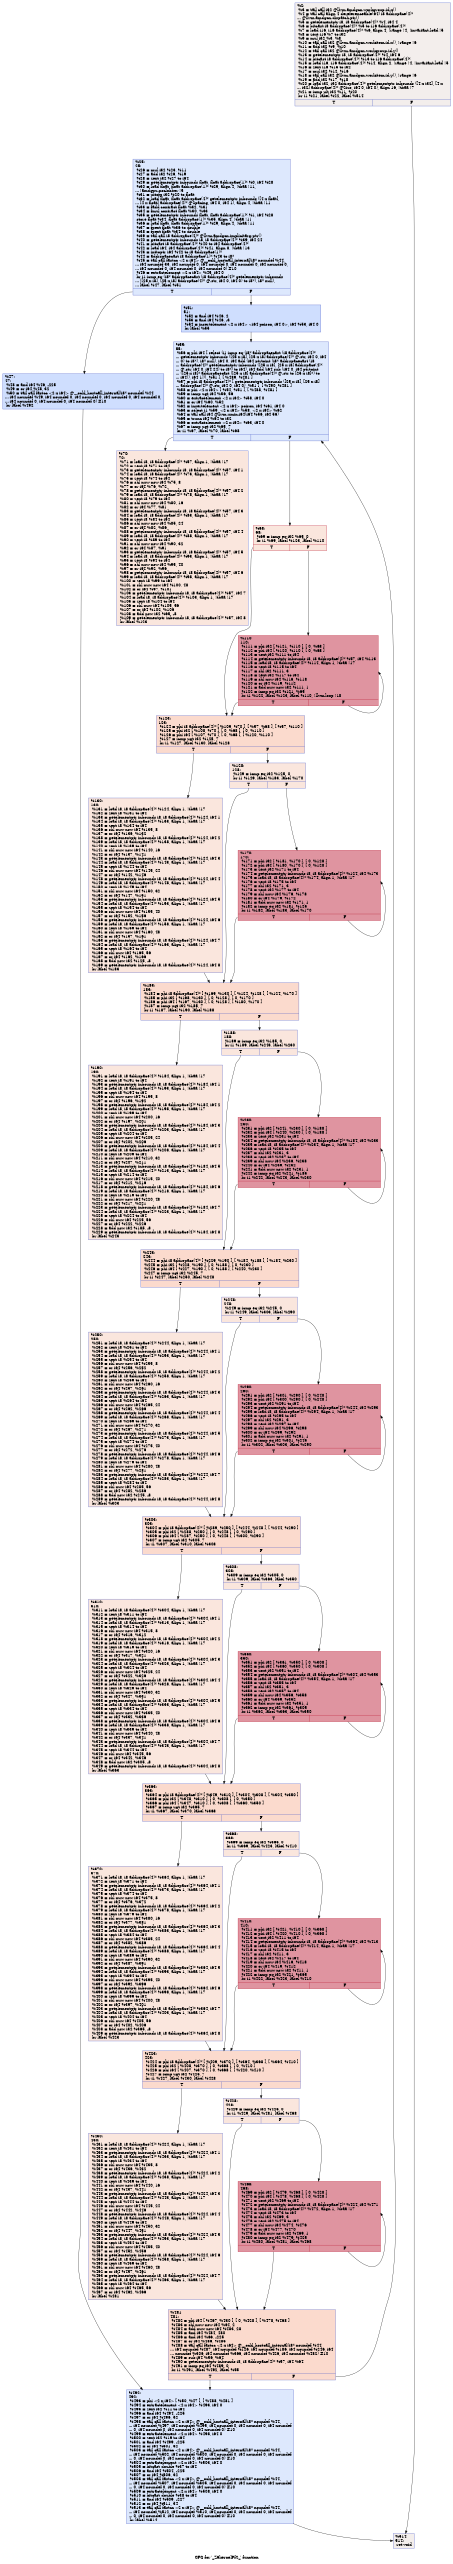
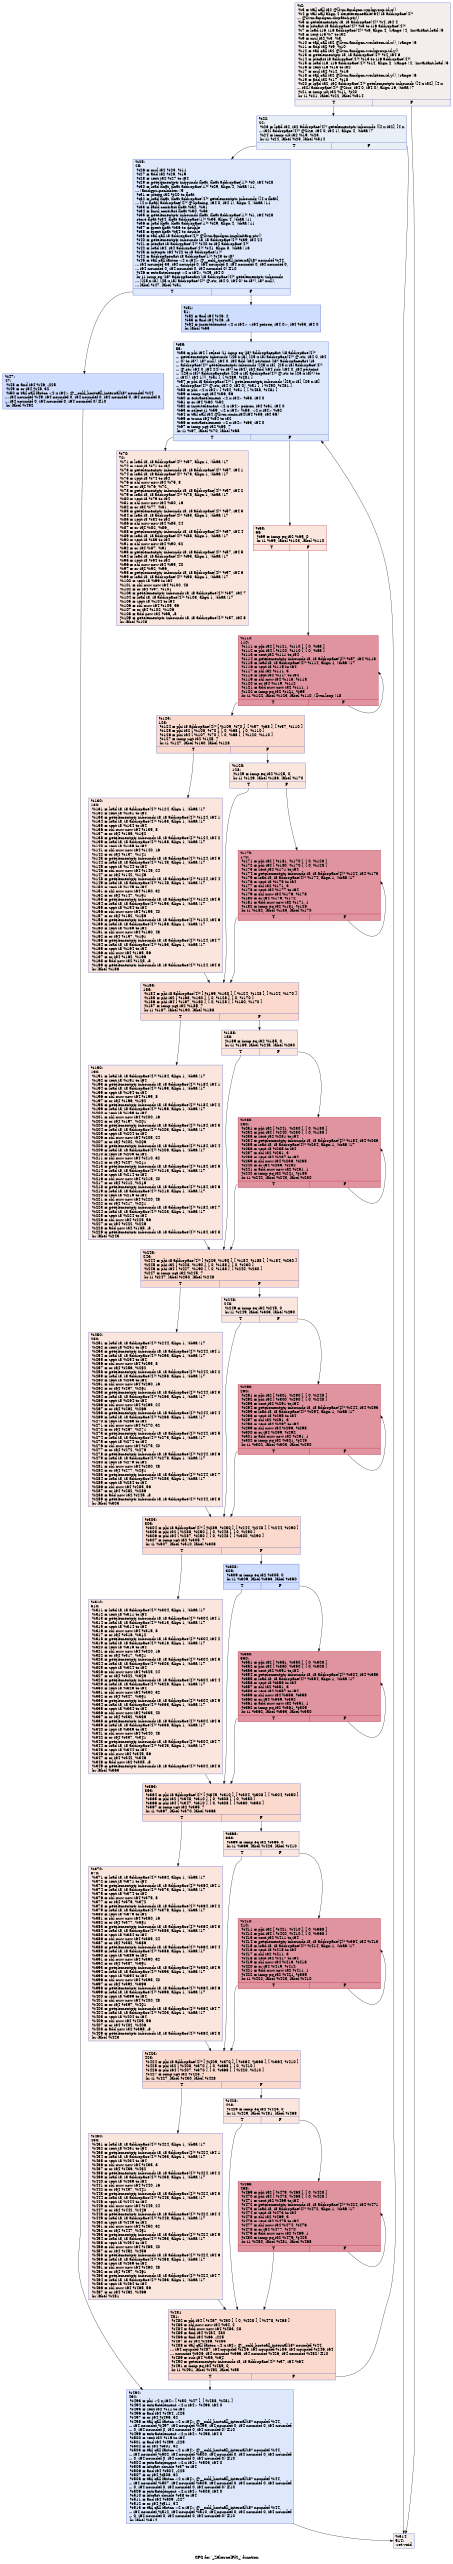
node "%22:": added
edge "%68:" -> "%123:": removed
edge "%190:" -> "%243:": added
node "%308:": fillcolor #f3c7b170 -> #93b5fe70
